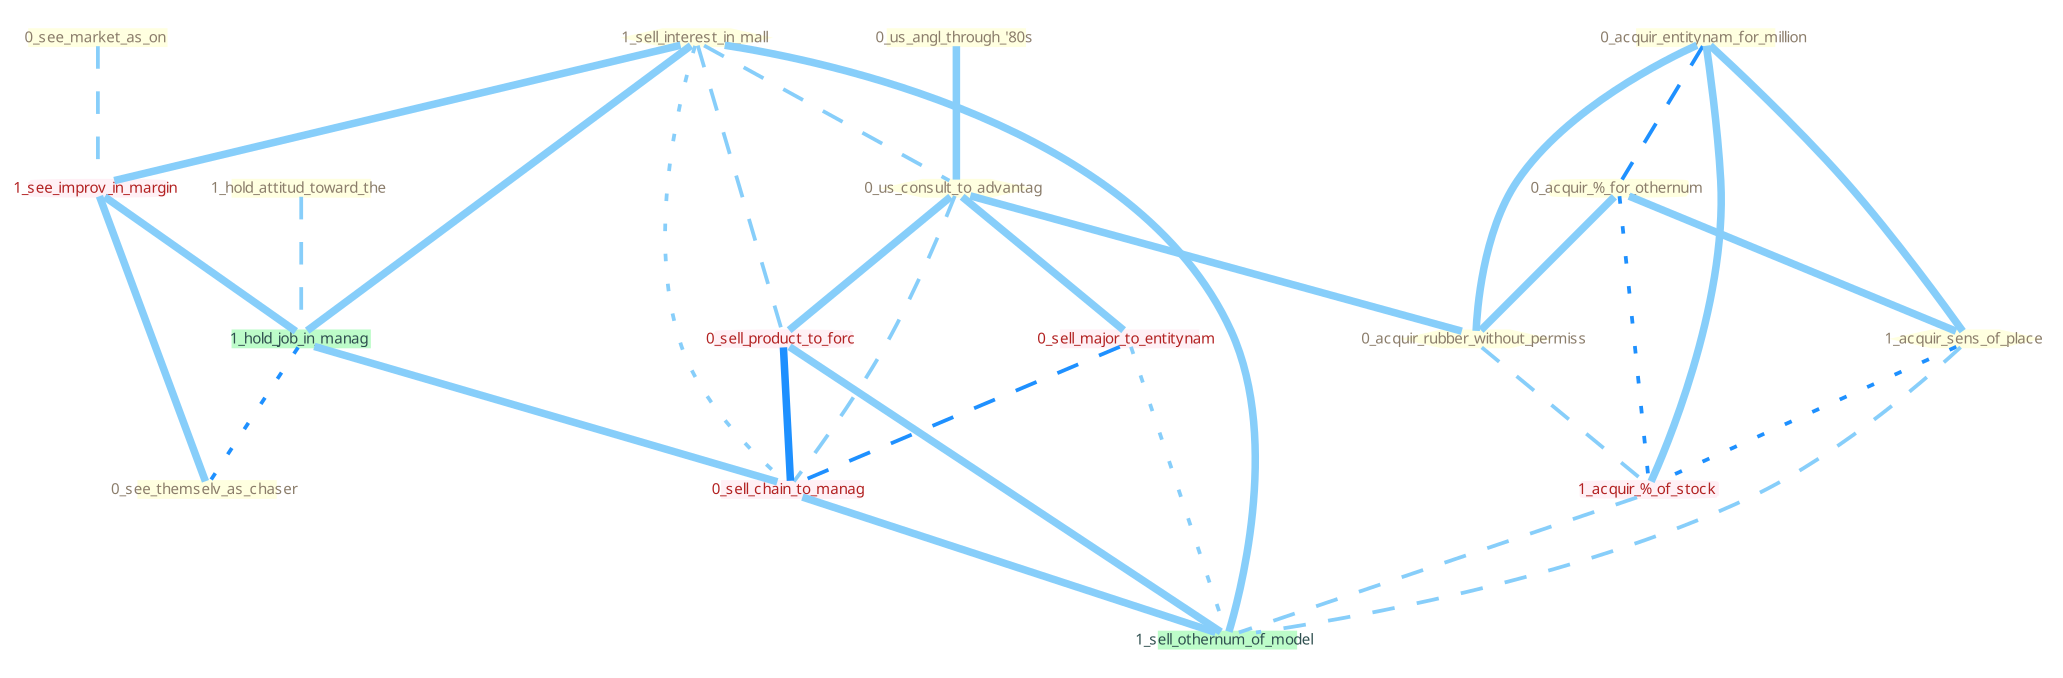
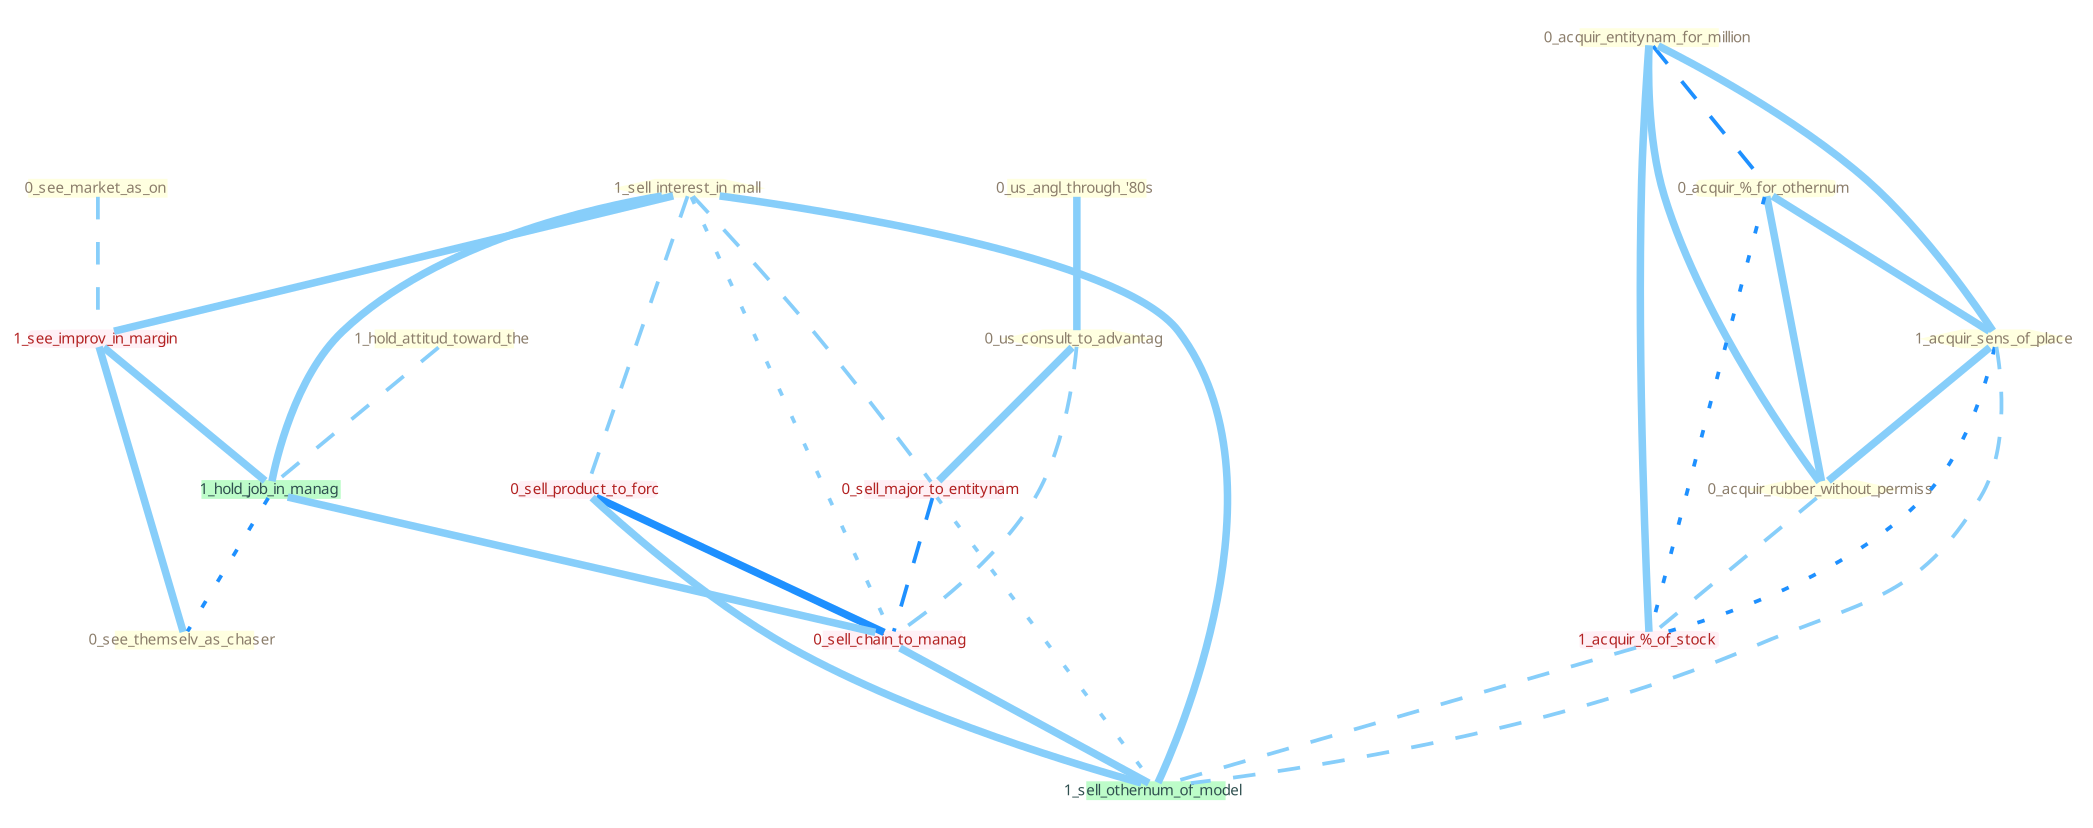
edge "1_sell_interest_in_mall" -- "0_us_consult_to_advantag": now "1_sell_interest_in_mall" -- "0_sell_major_to_entitynam"
edge "0_us_consult_to_advantag" -- "0_sell_product_to_forc": removed
edge "0_us_consult_to_advantag" -- "0_acquir_rubber_without_permiss": now "1_acquir_sens_of_place" -- "0_acquir_rubber_without_permiss"
